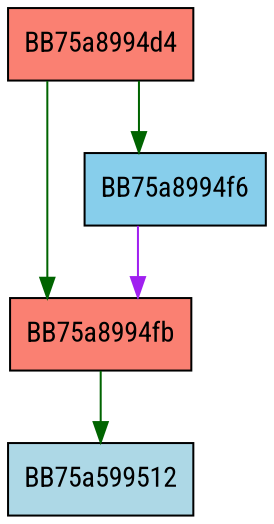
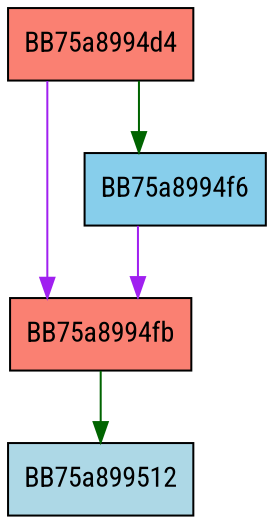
edge "BB75a8994d4" -> "BB75a8994fb": color darkgreen -> purple
node "BB75a599512": label "BB75a599512" -> "BB75a899512"
